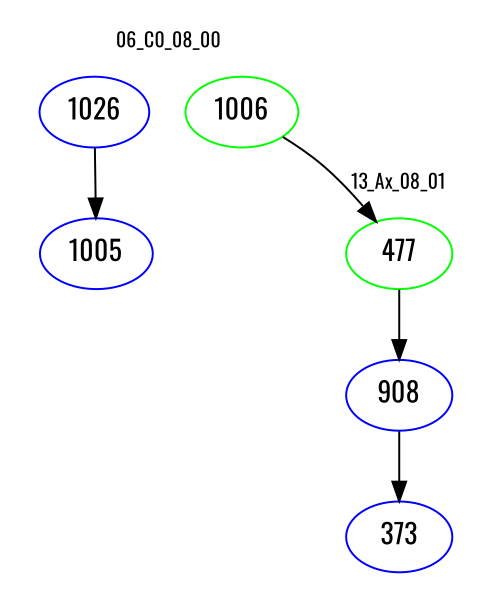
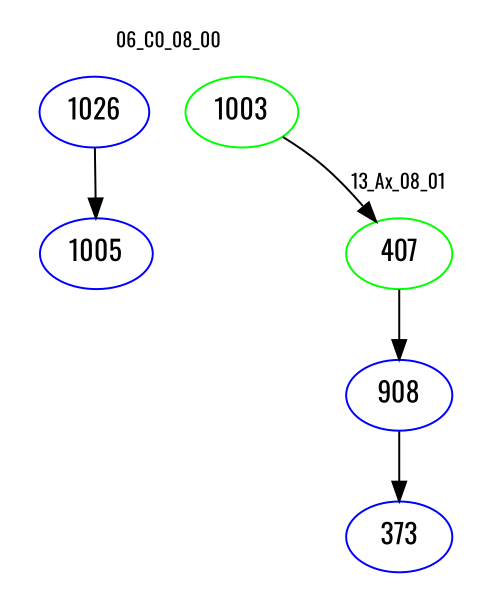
node "1006": label "1006" -> "1003"
node "477": label "477" -> "407"
